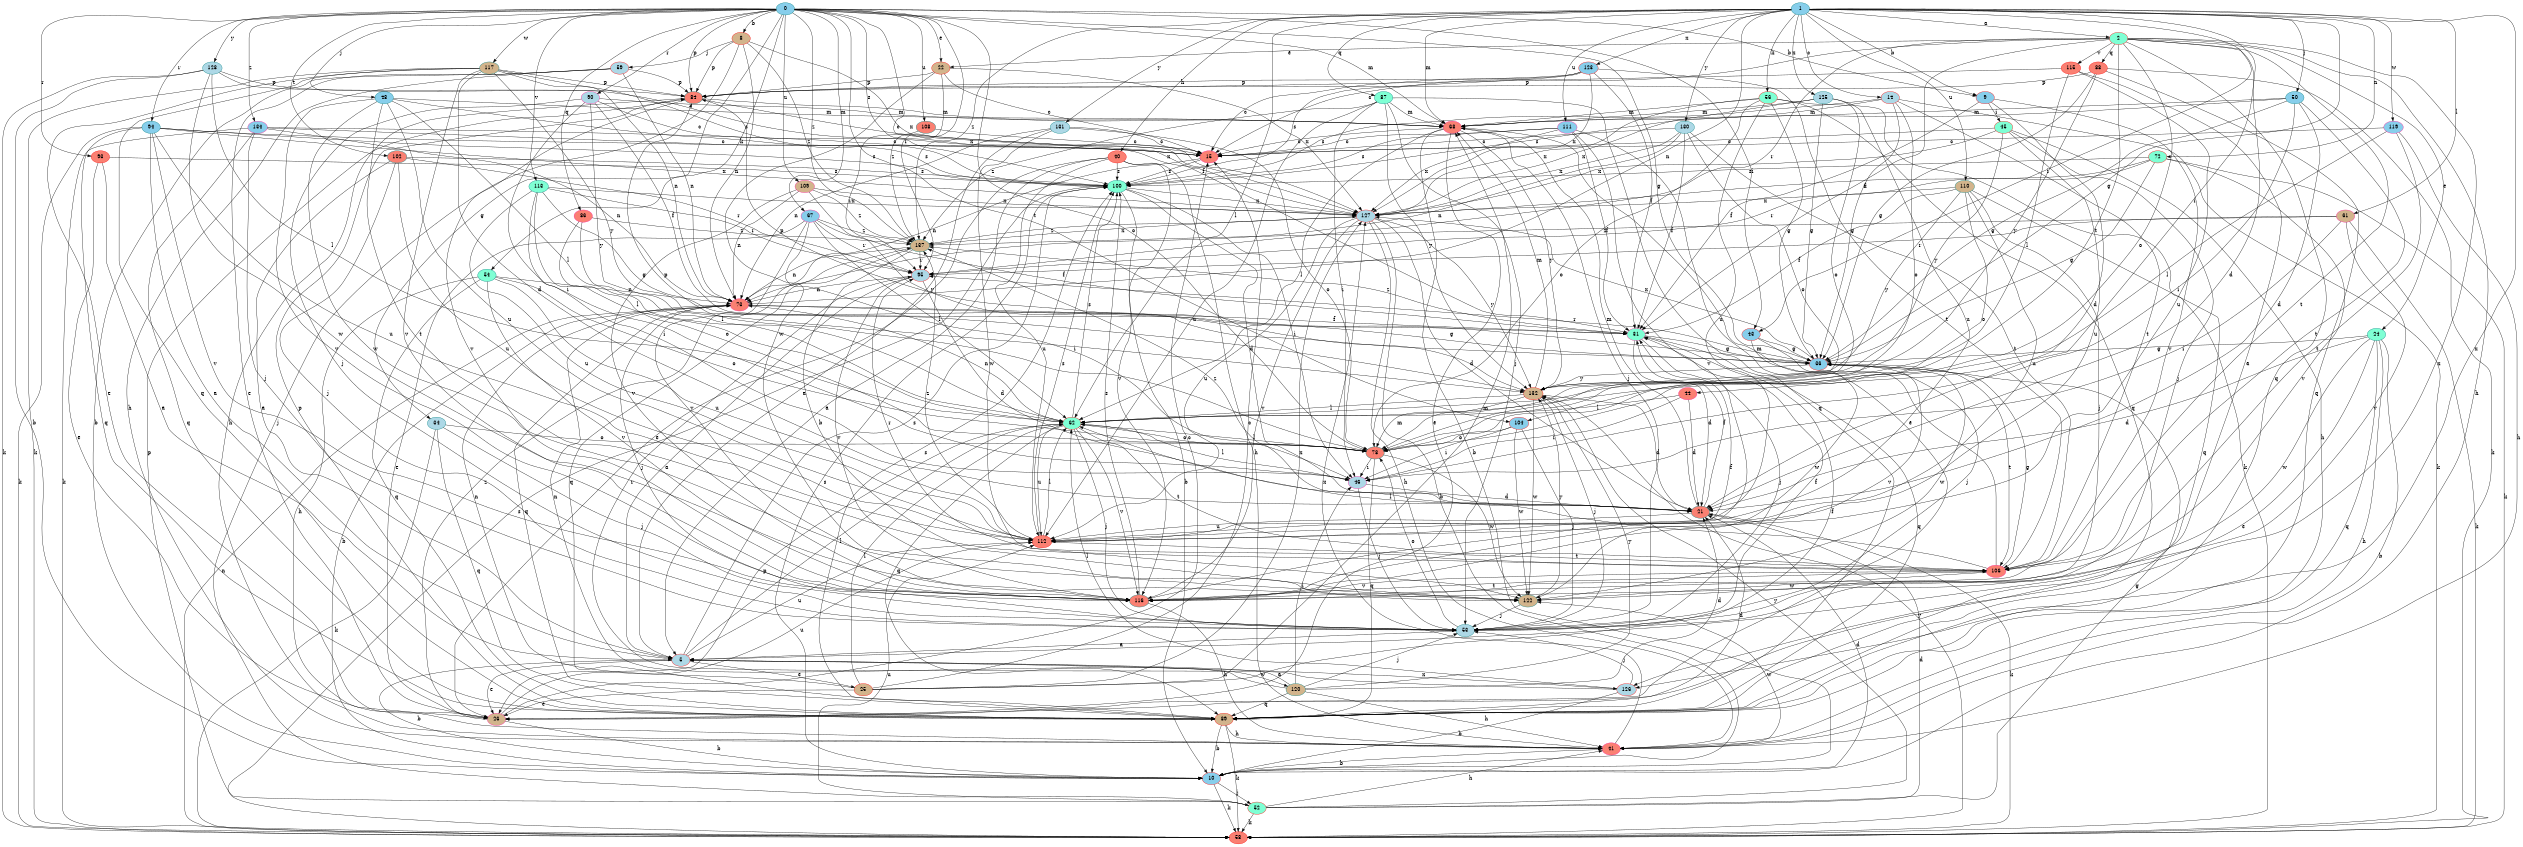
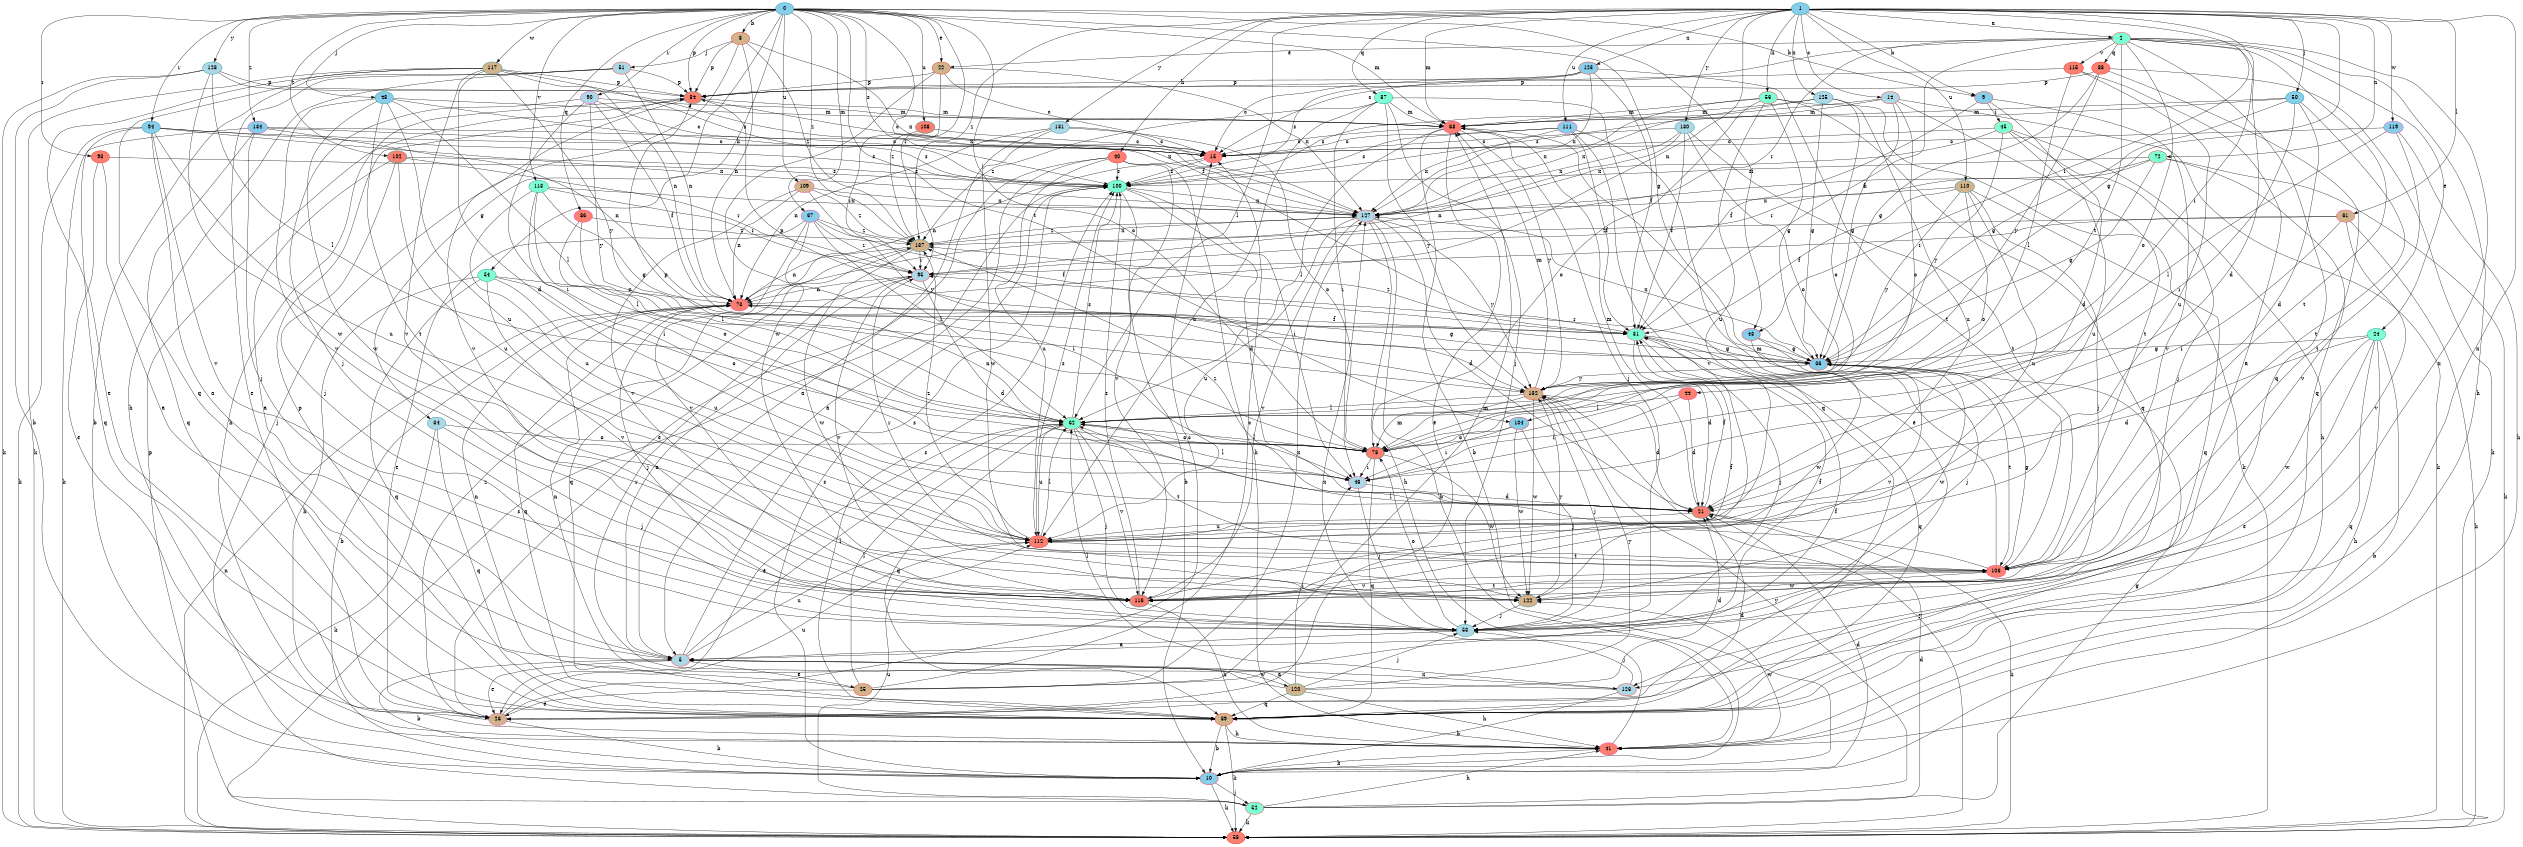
node "59": label "59" -> "51"
edge "137" -> "122": label "b" -> "w"
edge "62" -> "26": label "p" -> "e"
